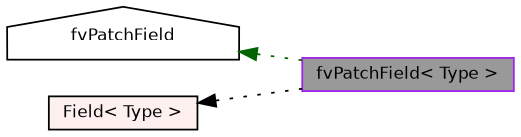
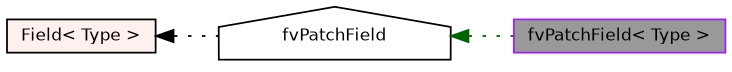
edge "fvPatchField< Type >" -> "Field< Type >": now "fvPatchField" -> "Field< Type >"
